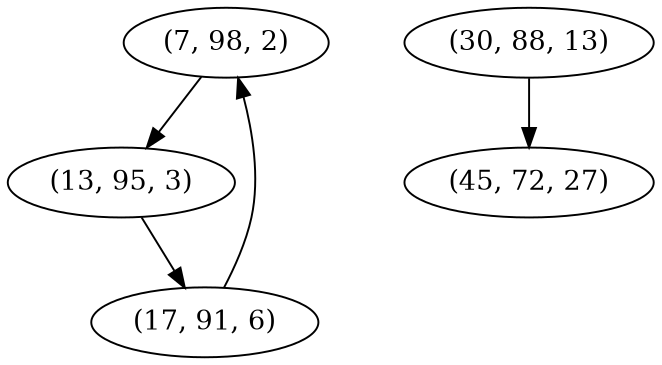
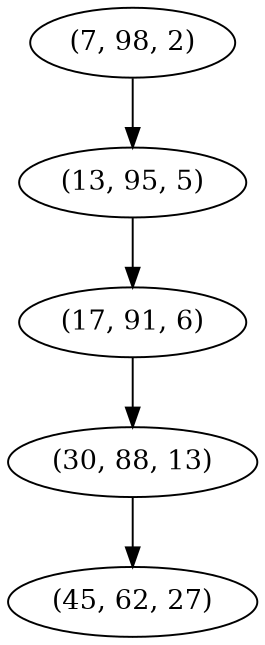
node "(13, 95, 3)": label "(13, 95, 3)" -> "(13, 95, 5)"
node "(45, 72, 27)": label "(45, 72, 27)" -> "(45, 62, 27)"
edge "(17, 91, 6)" -> "(7, 98, 2)": now "(17, 91, 6)" -> "(30, 88, 13)"
